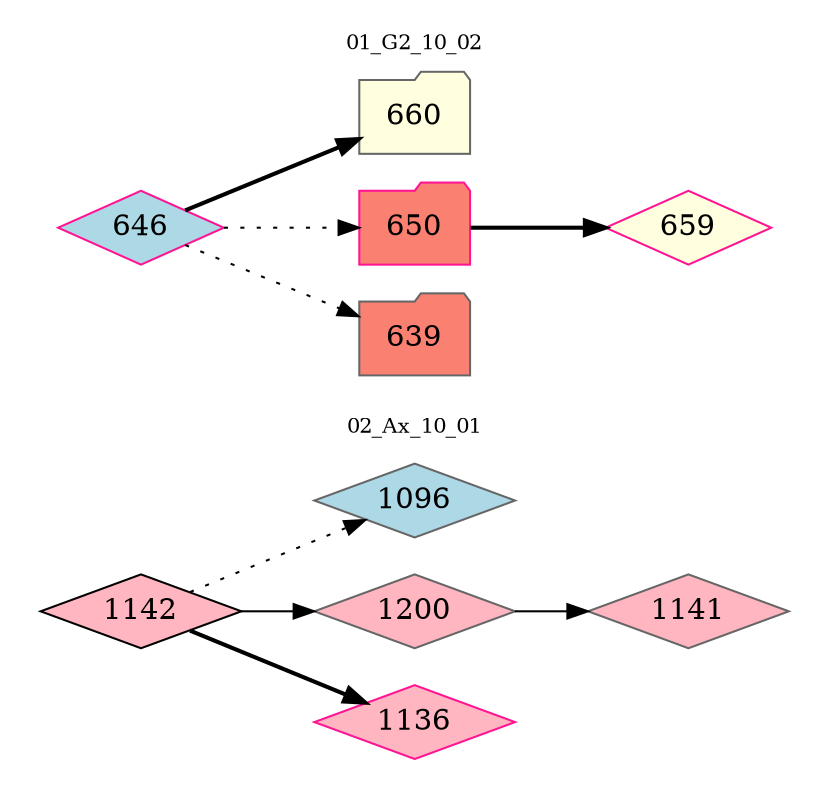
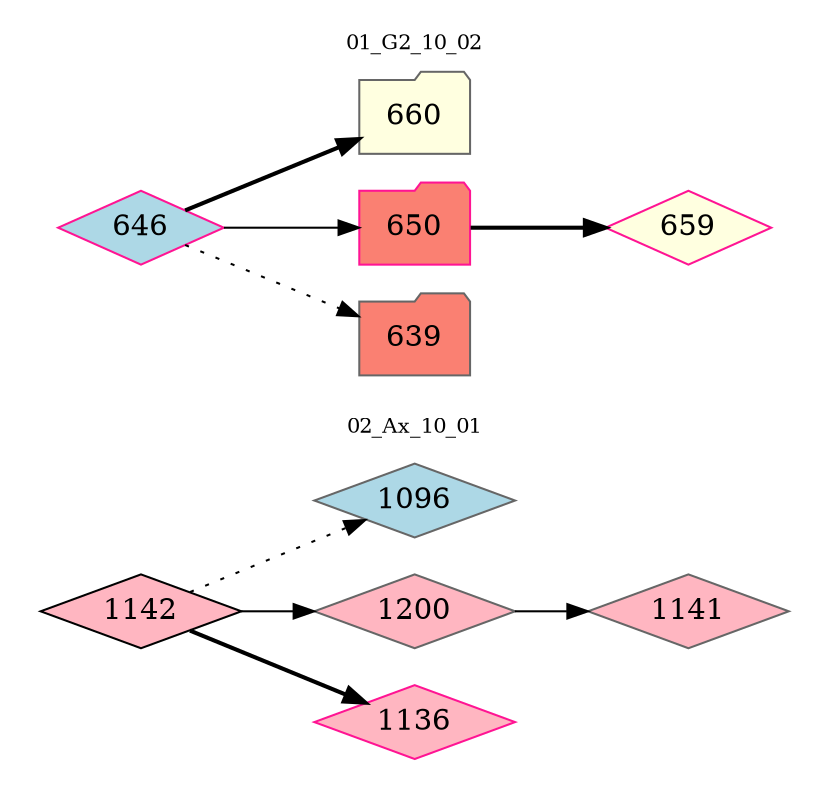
edge "646" -> "650": style dotted -> solid
